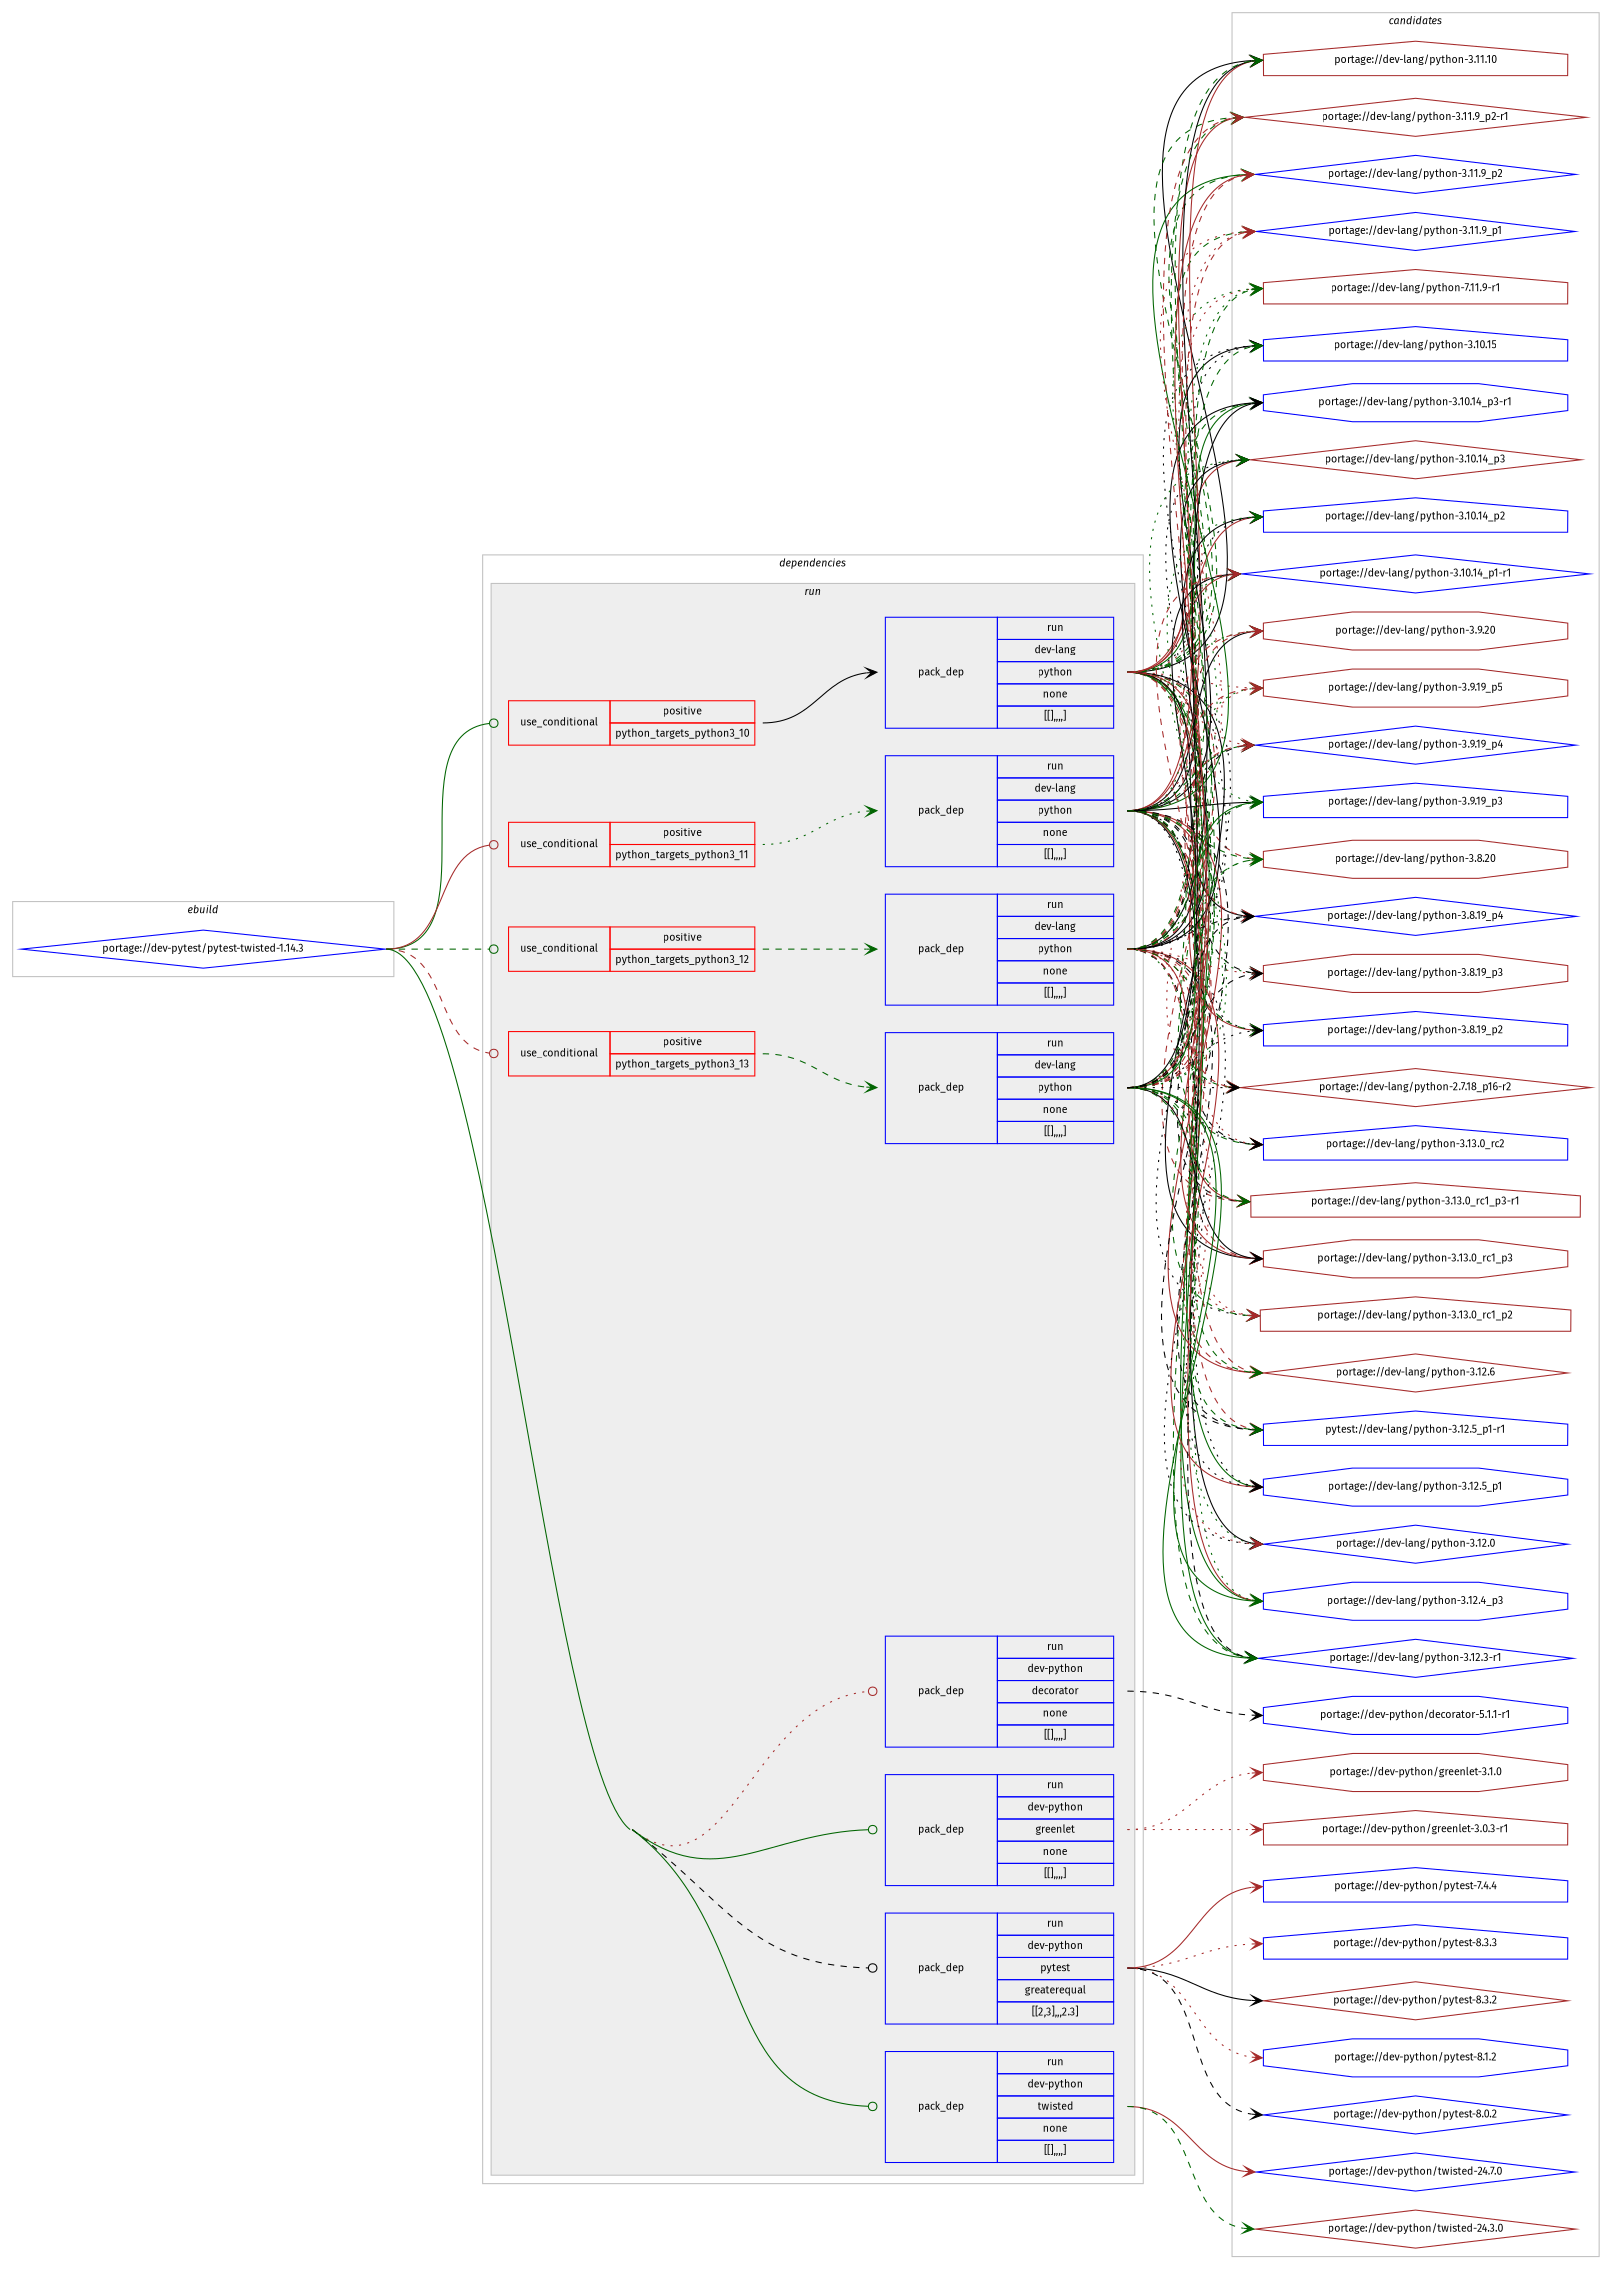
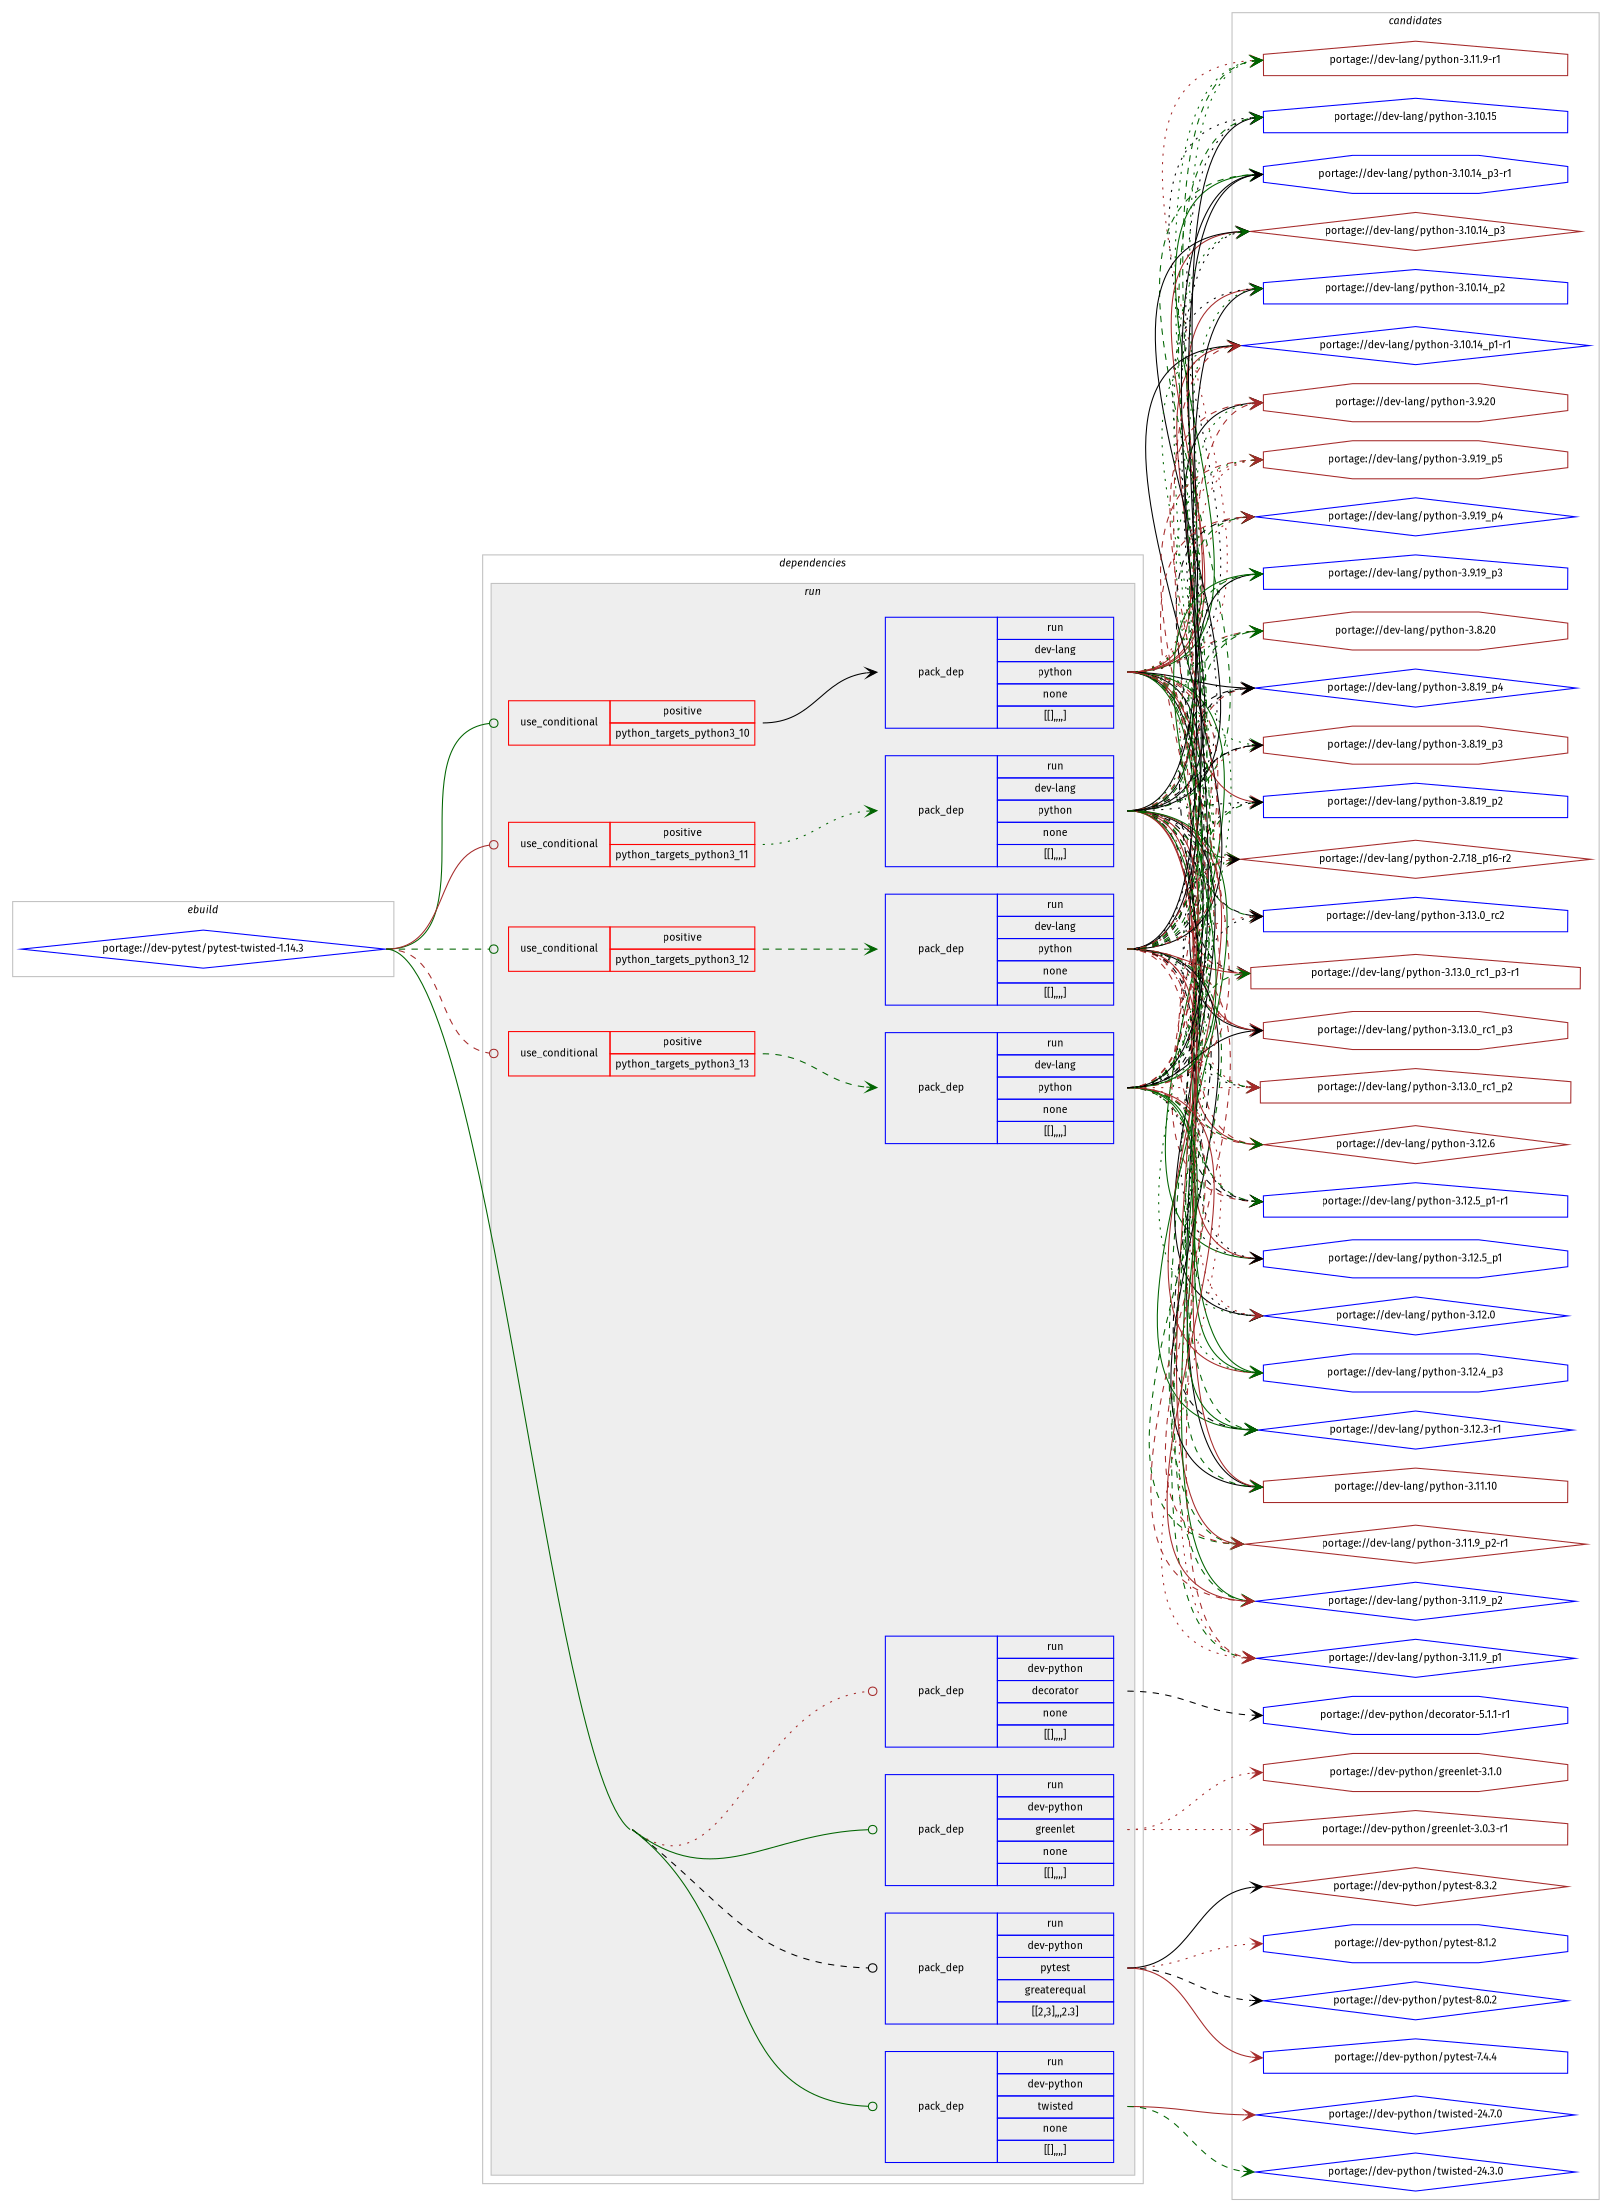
node "portage://dev-lang/python-7.11.9-r1": label "portage://dev-lang/python-7.11.9-r1" -> "portage://dev-lang/python-3.11.9-r1"
node "pytest://dev-lang/python-3.12.5_p1-r1": label "pytest://dev-lang/python-3.12.5_p1-r1" -> "portage://dev-lang/python-3.12.5_p1-r1"
node "portage://dev-python/pytest-8.3.3": removed
node "portage://dev-python/twisted-24.3.0": color brown -> blue
